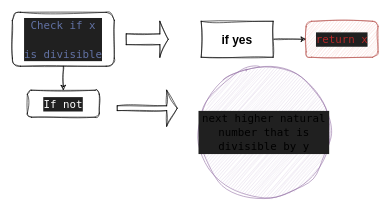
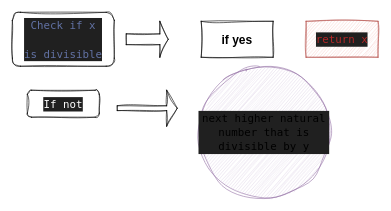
edge "if yes" -> "return x": removed
node "return x": shape rounded rectangle -> rectangle
edge "Check if x is divisible" -> "If not": removed
